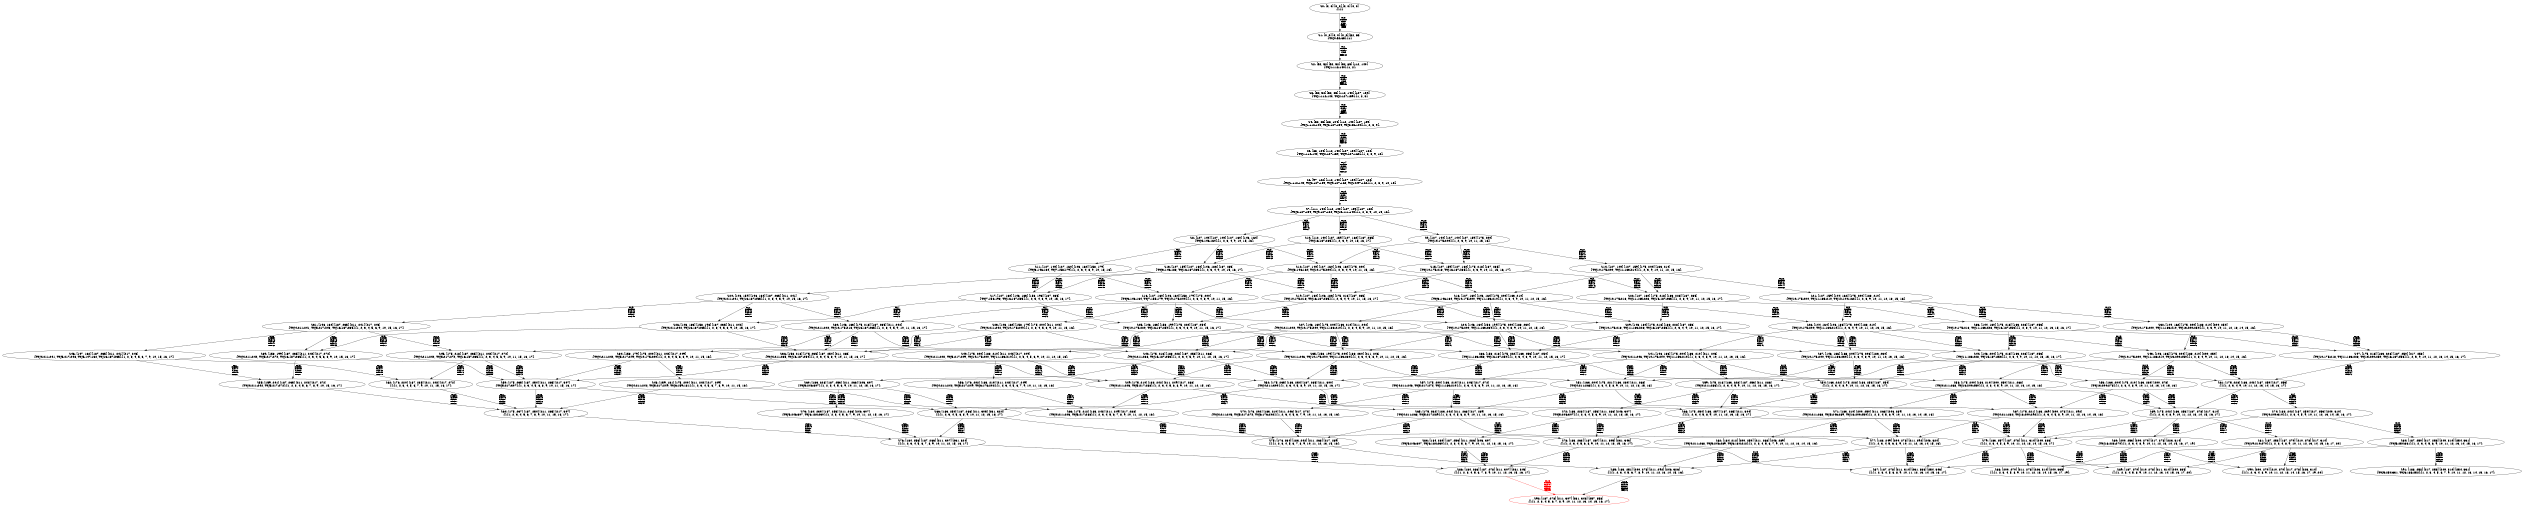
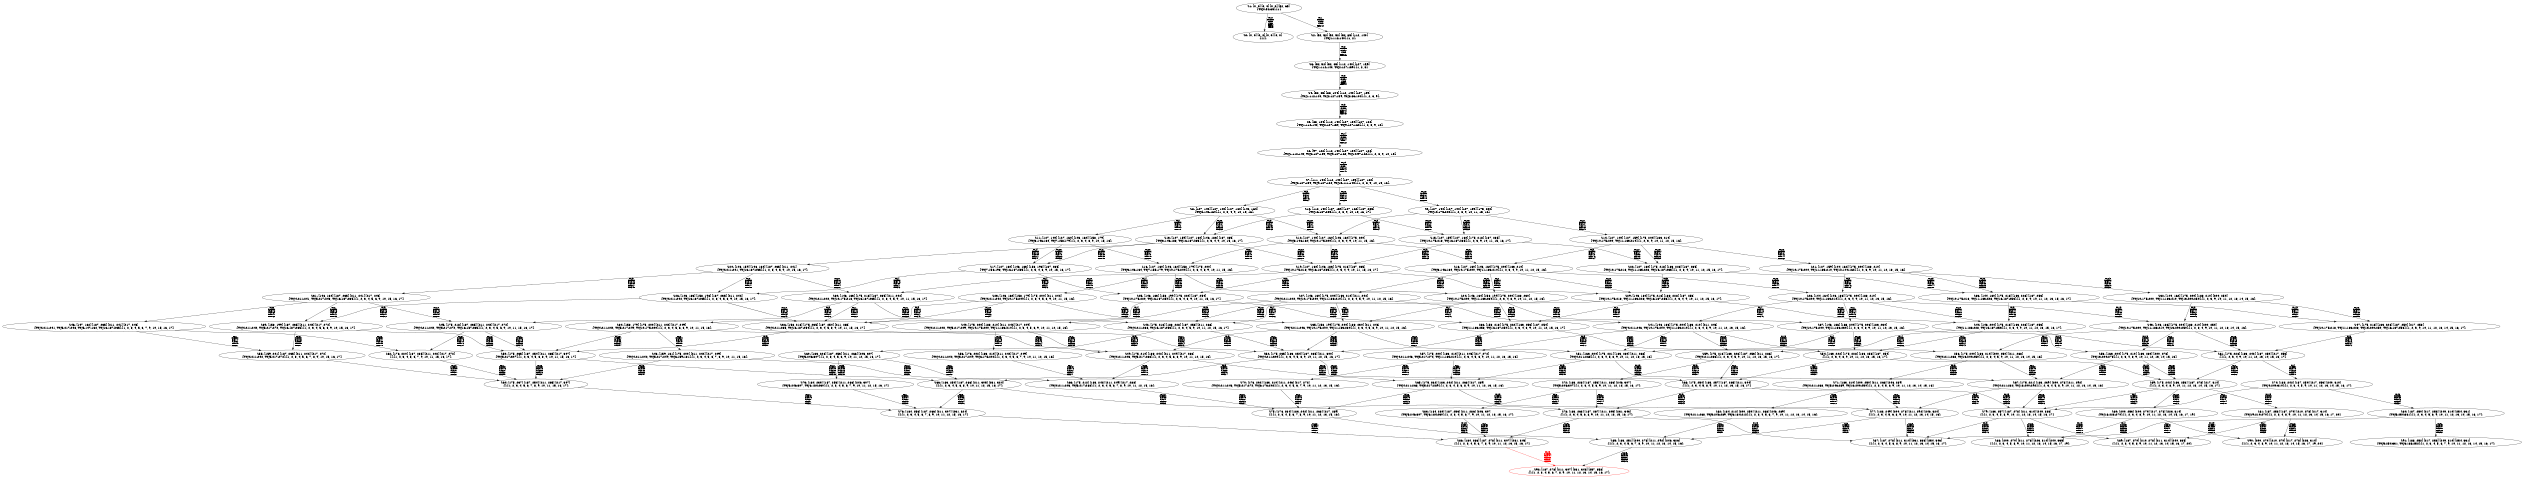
edge "S0: [0, 0] [0, 0] [0, 0] [0, 0] {}{}" -> "S1: [0, 0] [0, 0] [0, 0] [52, 65] {T0J0:52-65}{1}": reversed
